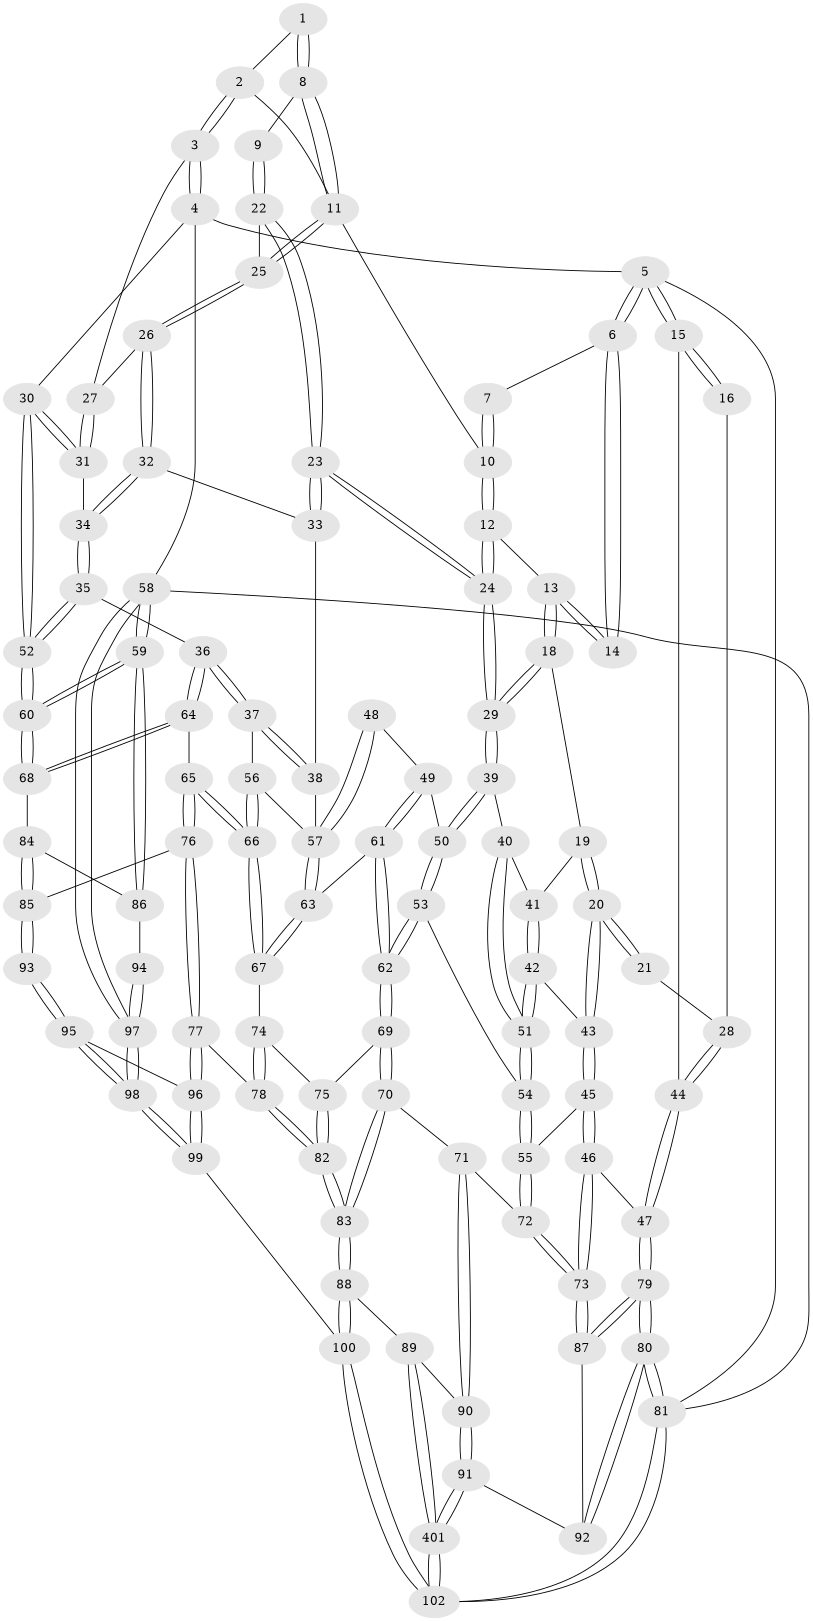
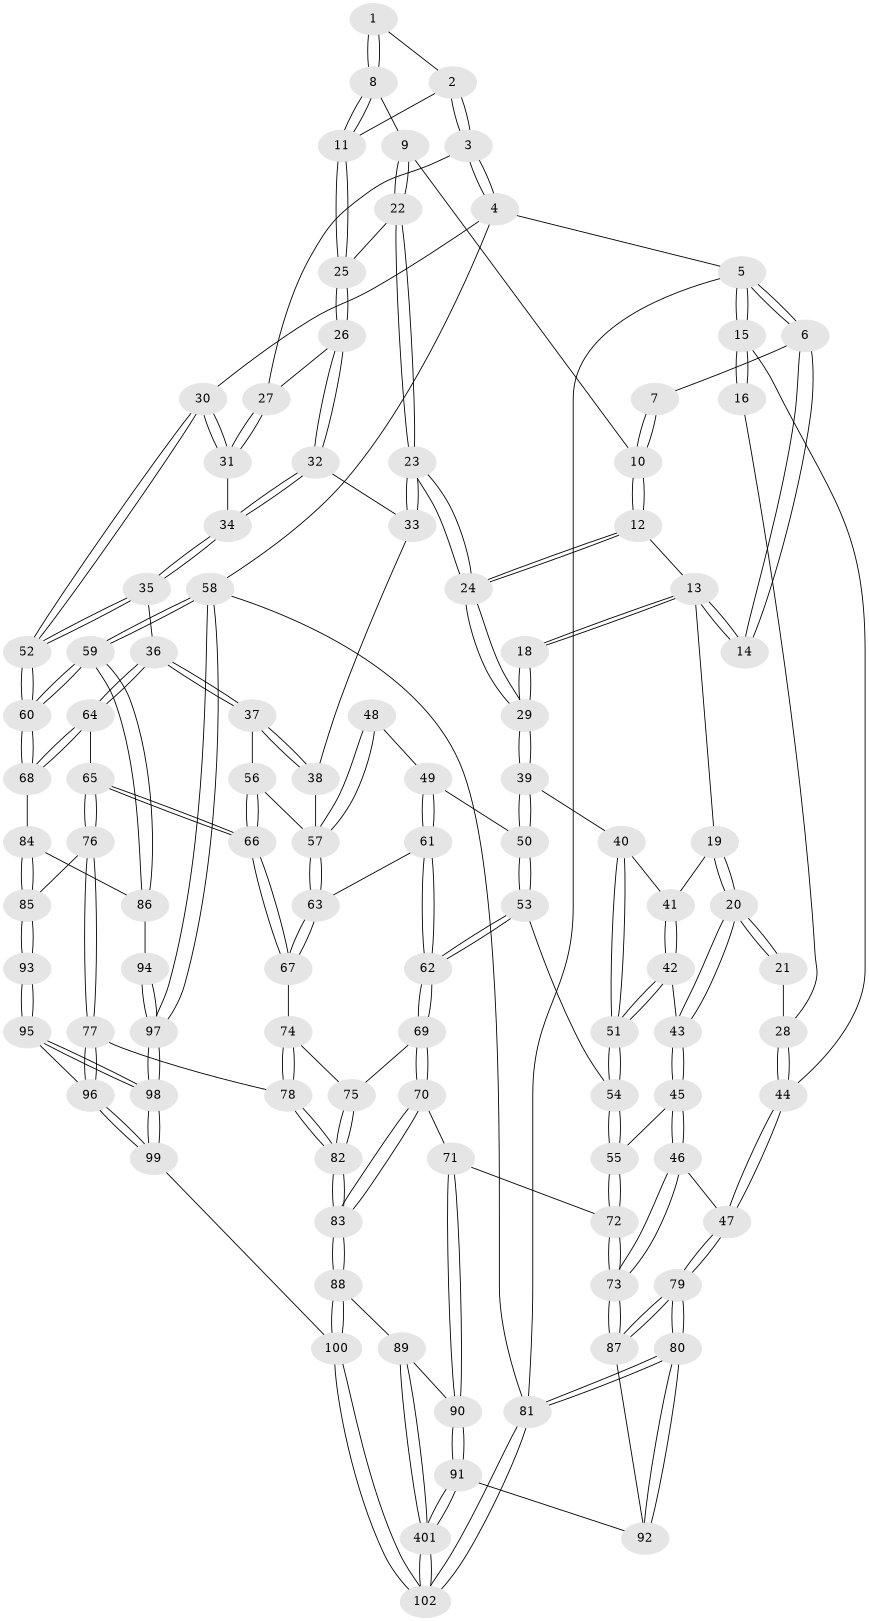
edge "11" -- "10": now "9" -- "10"
edge "18" -- "19": now "13" -- "19"
